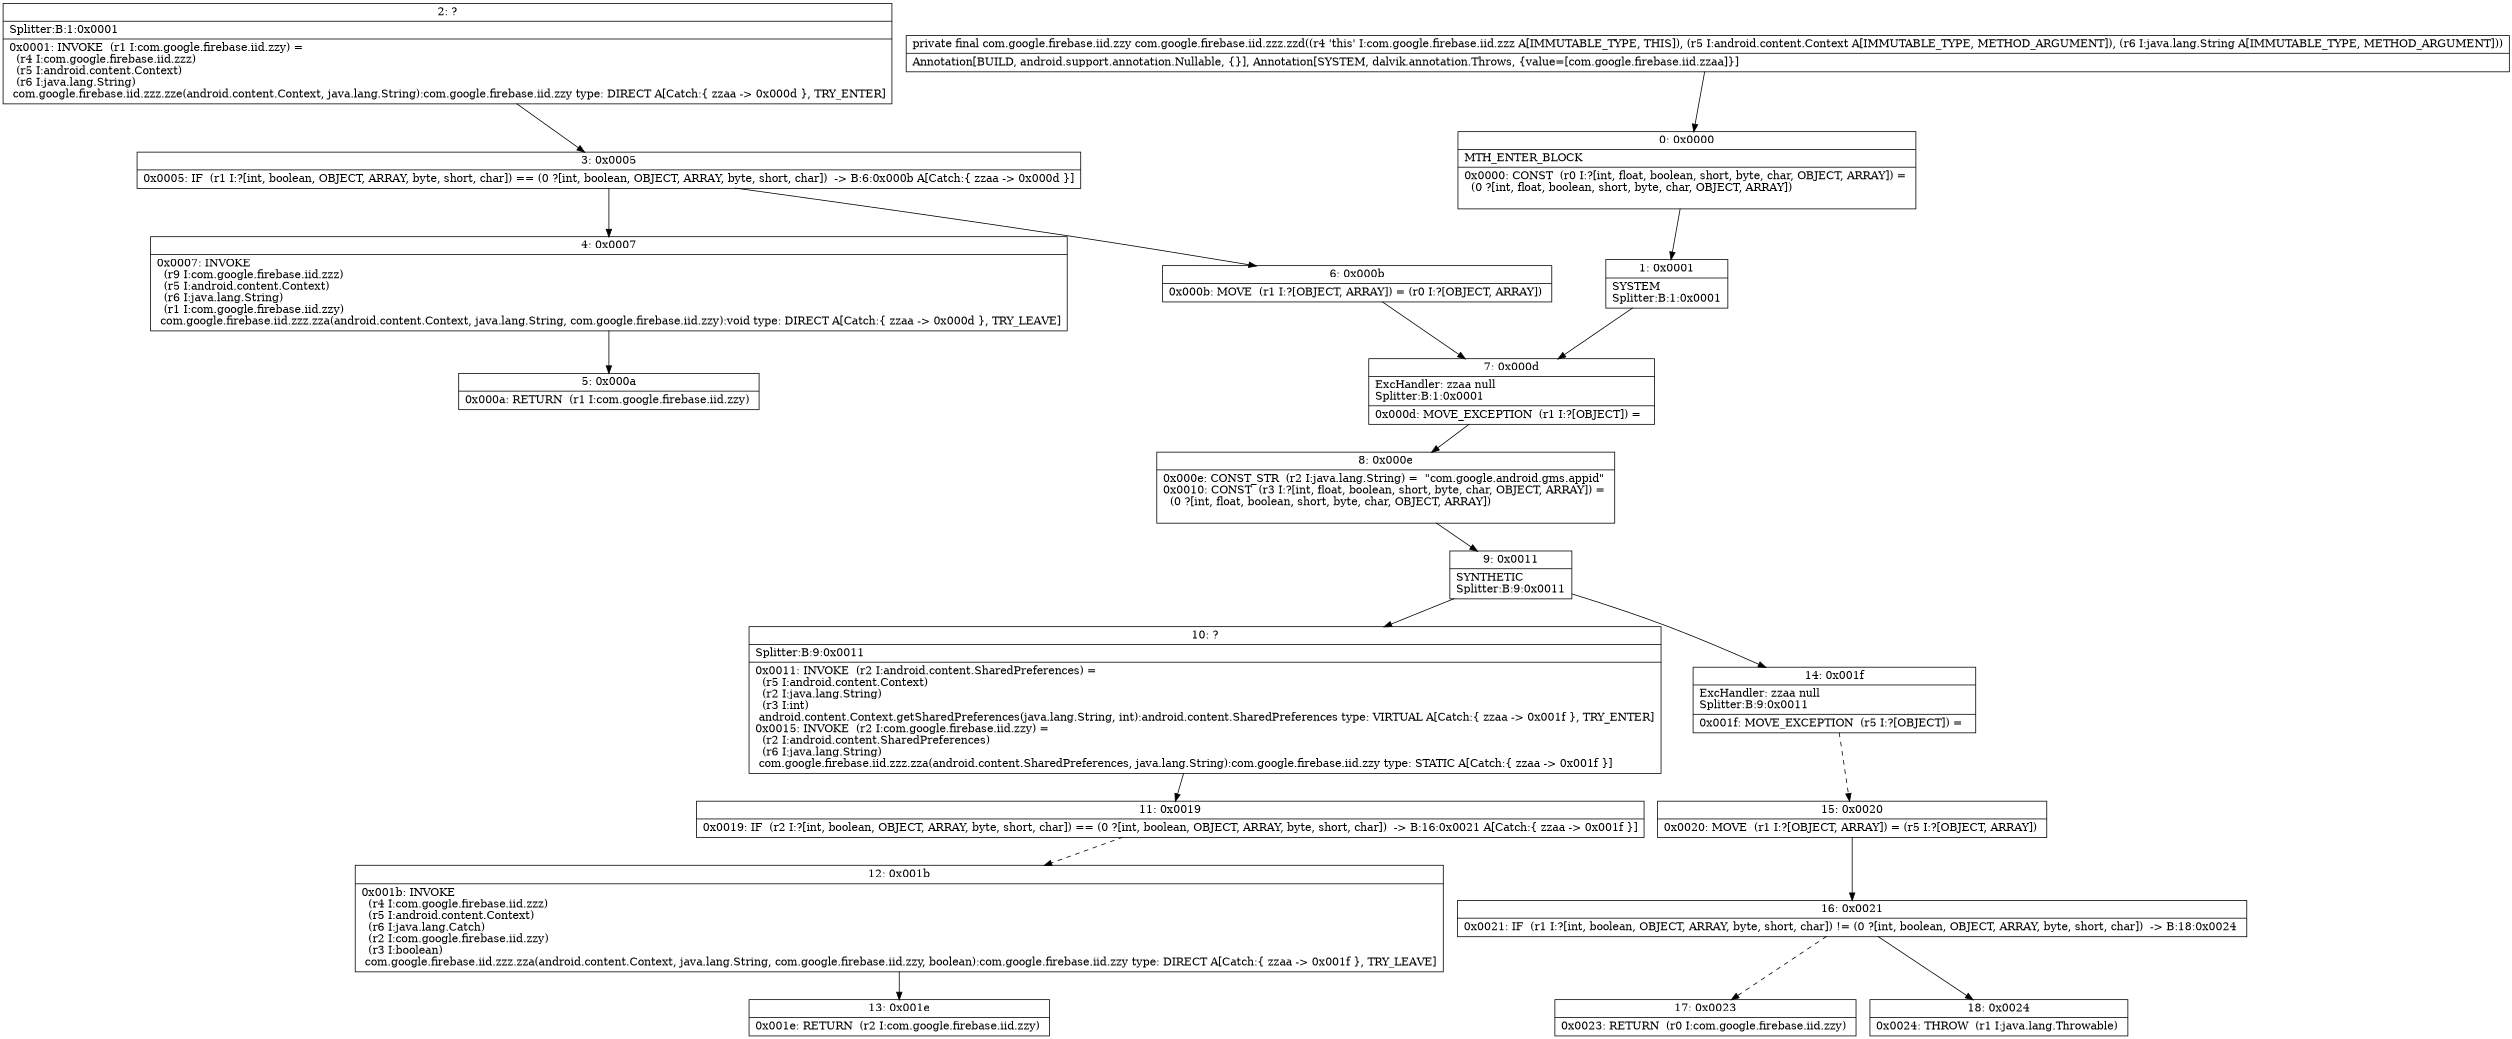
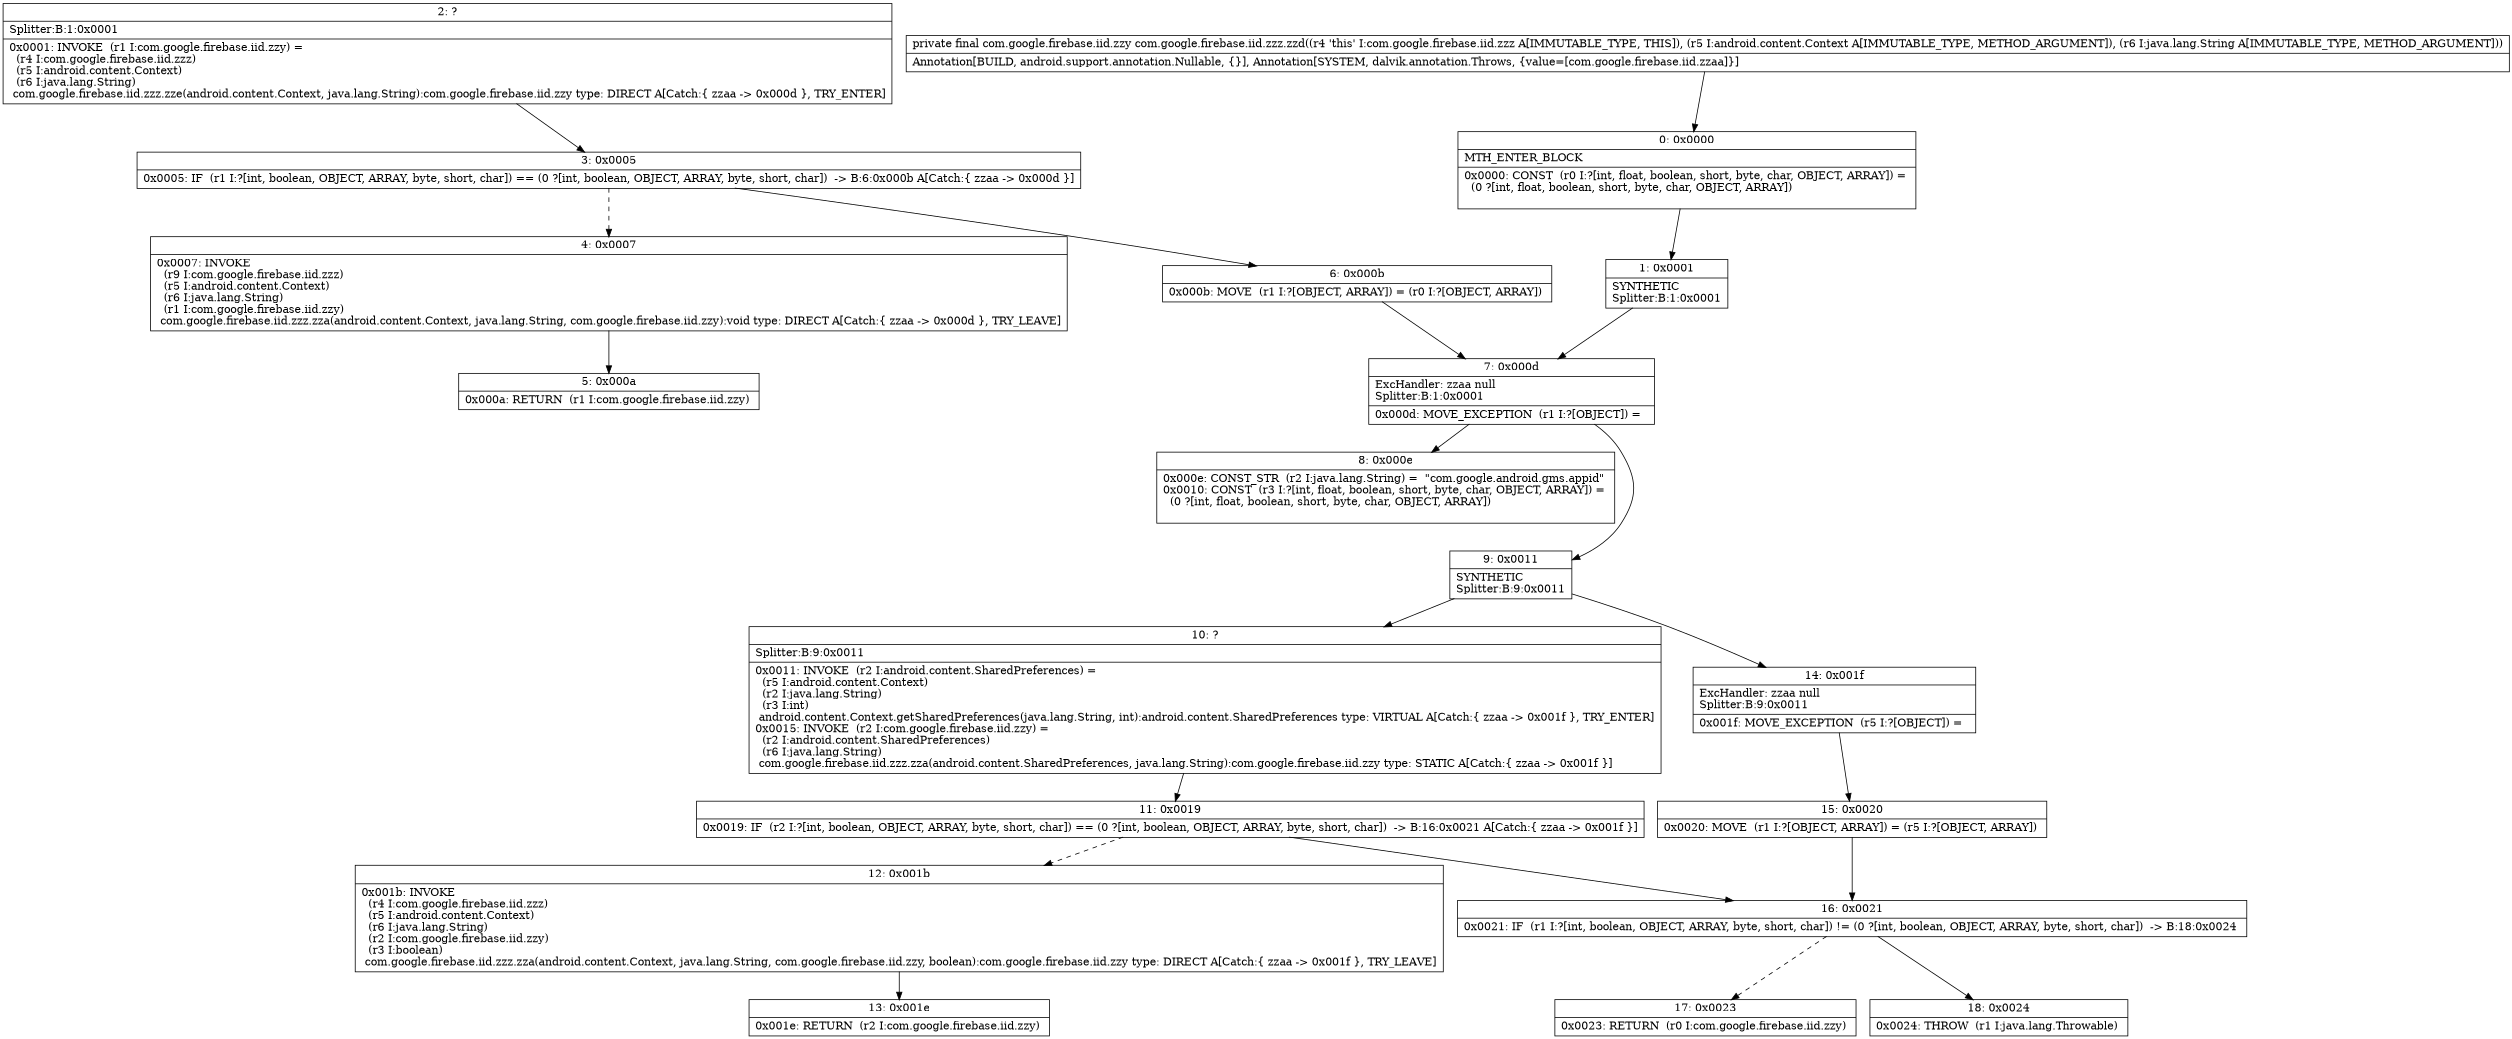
edge "3: 0x0005" -> "4: 0x0007": style solid -> dashed
node "1: 0x0001": text "SYSTEM" -> "SYNTHETIC"
edge "8: 0x000e" -> "9: 0x0011": now "7: 0x000d" -> "9: 0x0011"
edge "14: 0x001f" -> "15: 0x0020": style dashed -> solid
edge "11: 0x0019" -> "16: 0x0021": added
node "12: 0x001b": text "(r6 I:java.lang.Catch)" -> "(r6 I:java.lang.String)"
